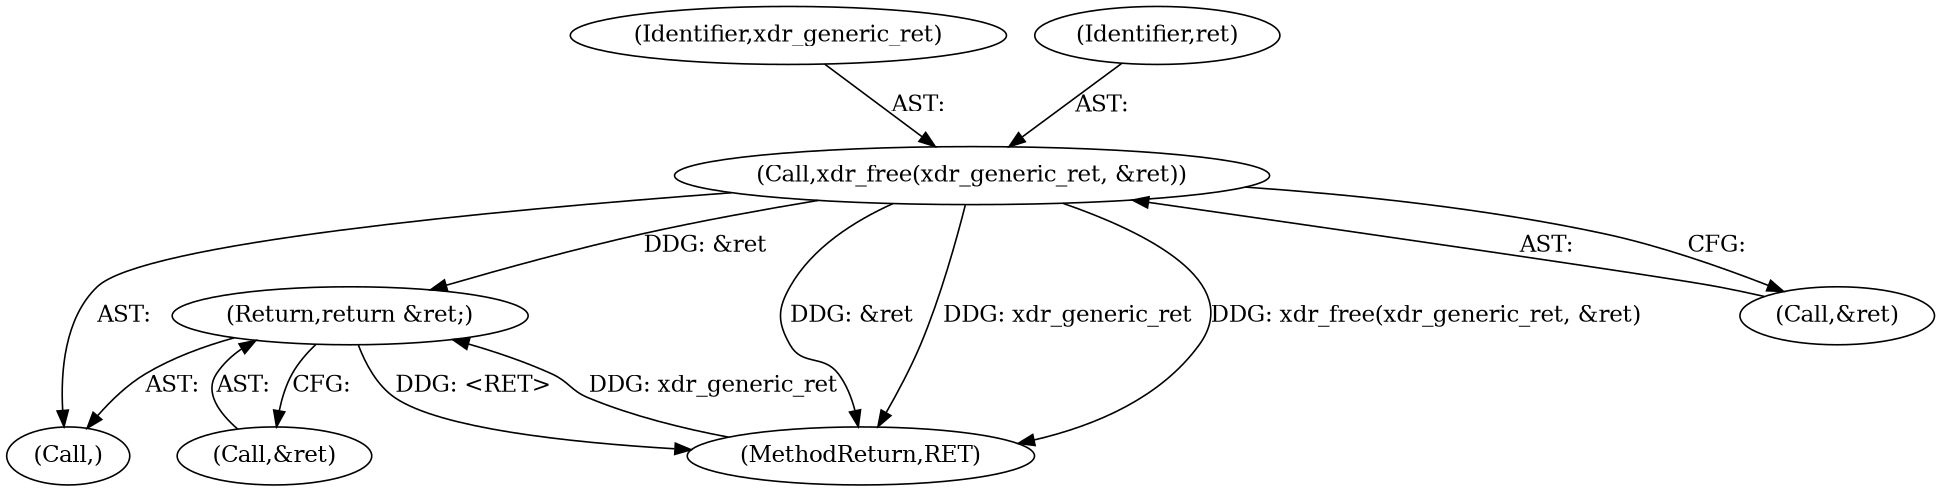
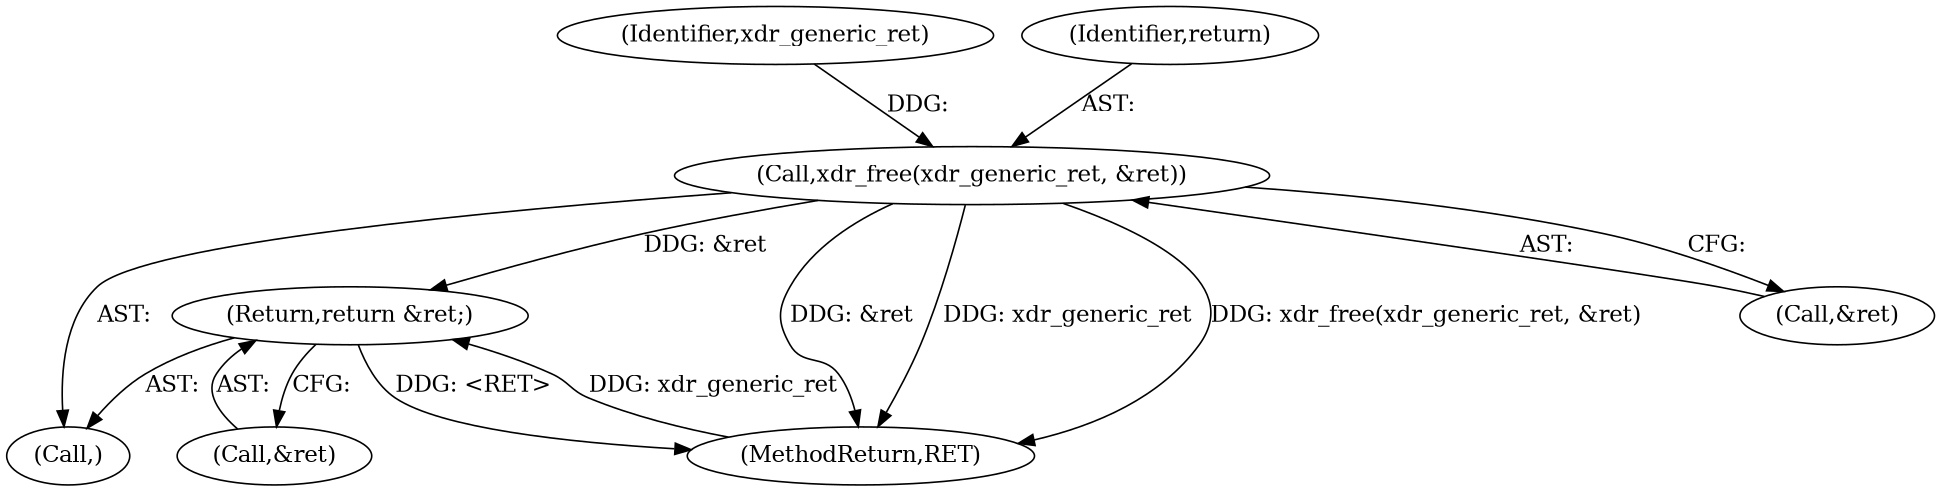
node "(Identifier,ret)": label "(Identifier,ret)" -> "(Identifier,return)"
edge "(Identifier,xdr_generic_ret)" -> "(Call,xdr_free(xdr_generic_ret, &ret))": label "AST: " -> "DDG: "
